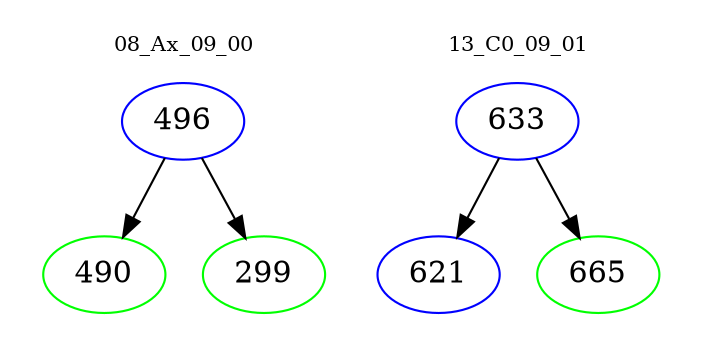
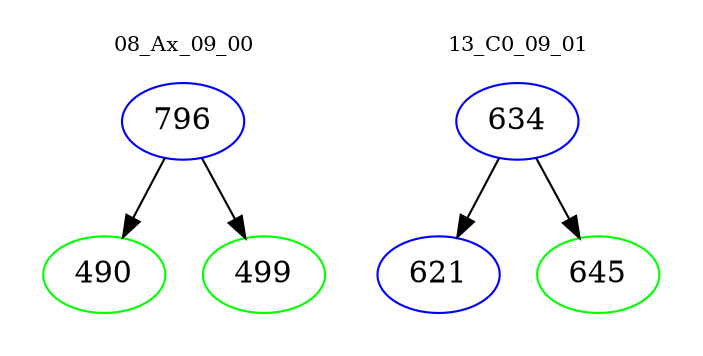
node "496": label "496" -> "796"
node "633": label "633" -> "634"
node "299": label "299" -> "499"
node "665": label "665" -> "645"
